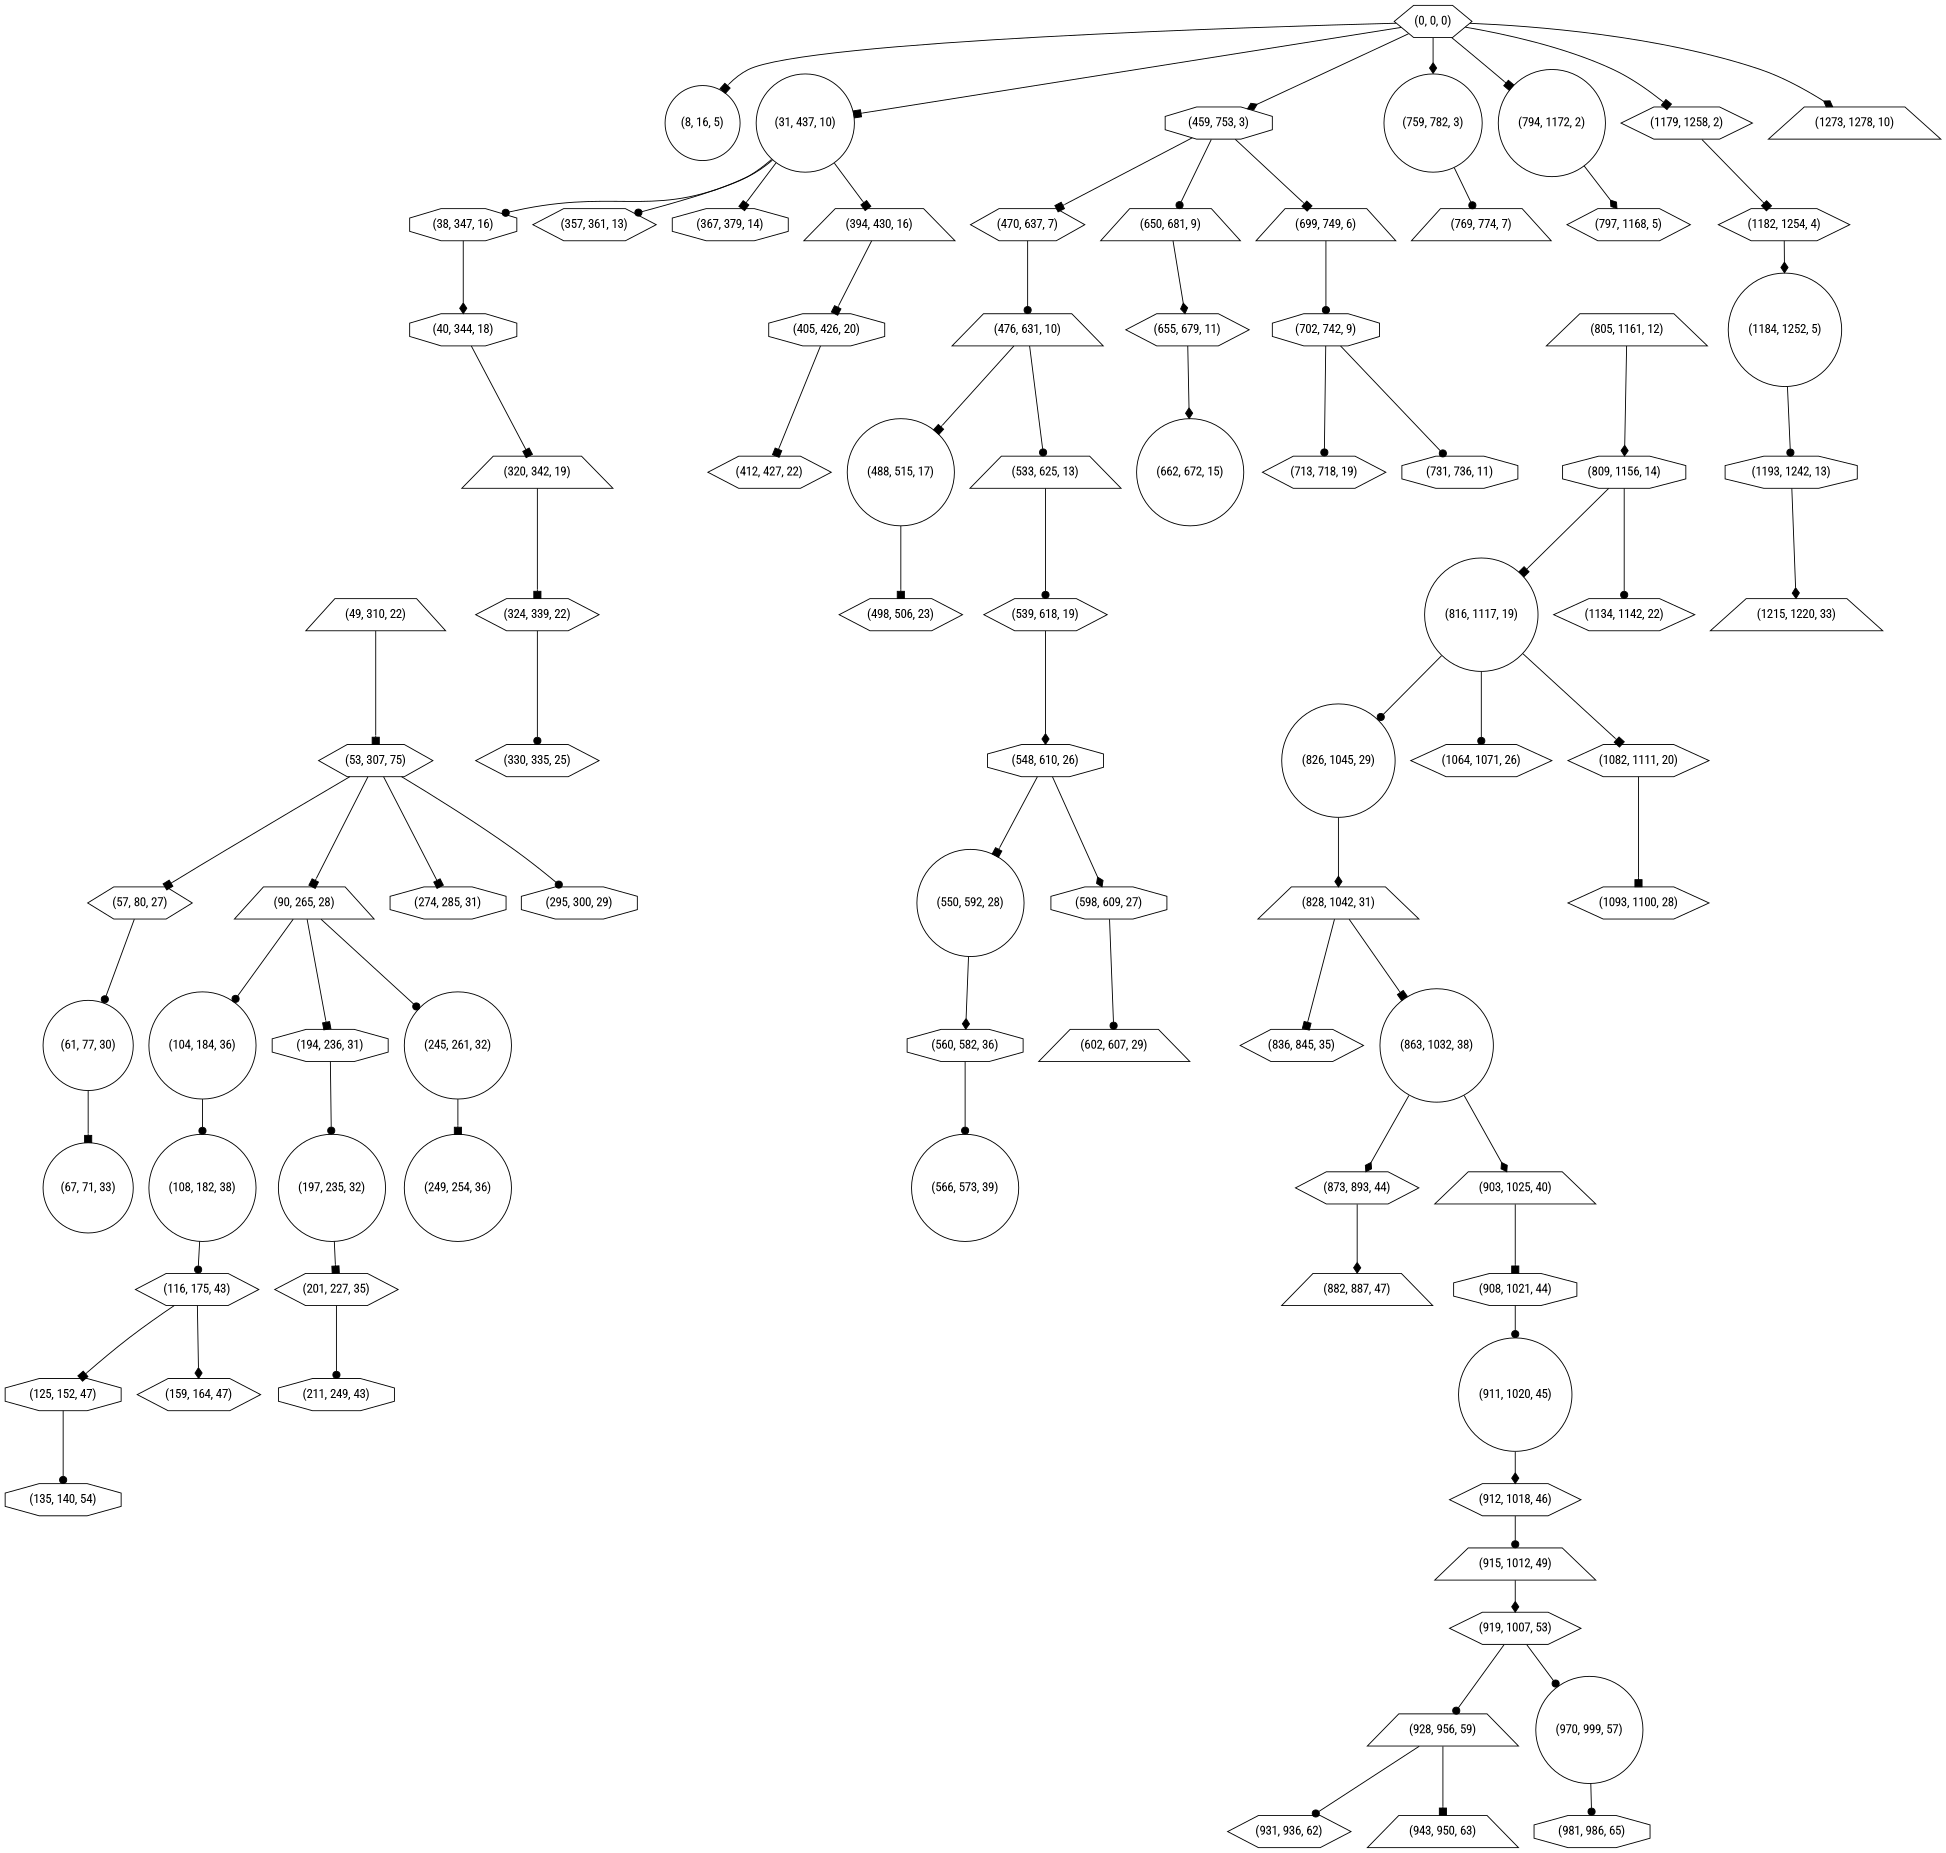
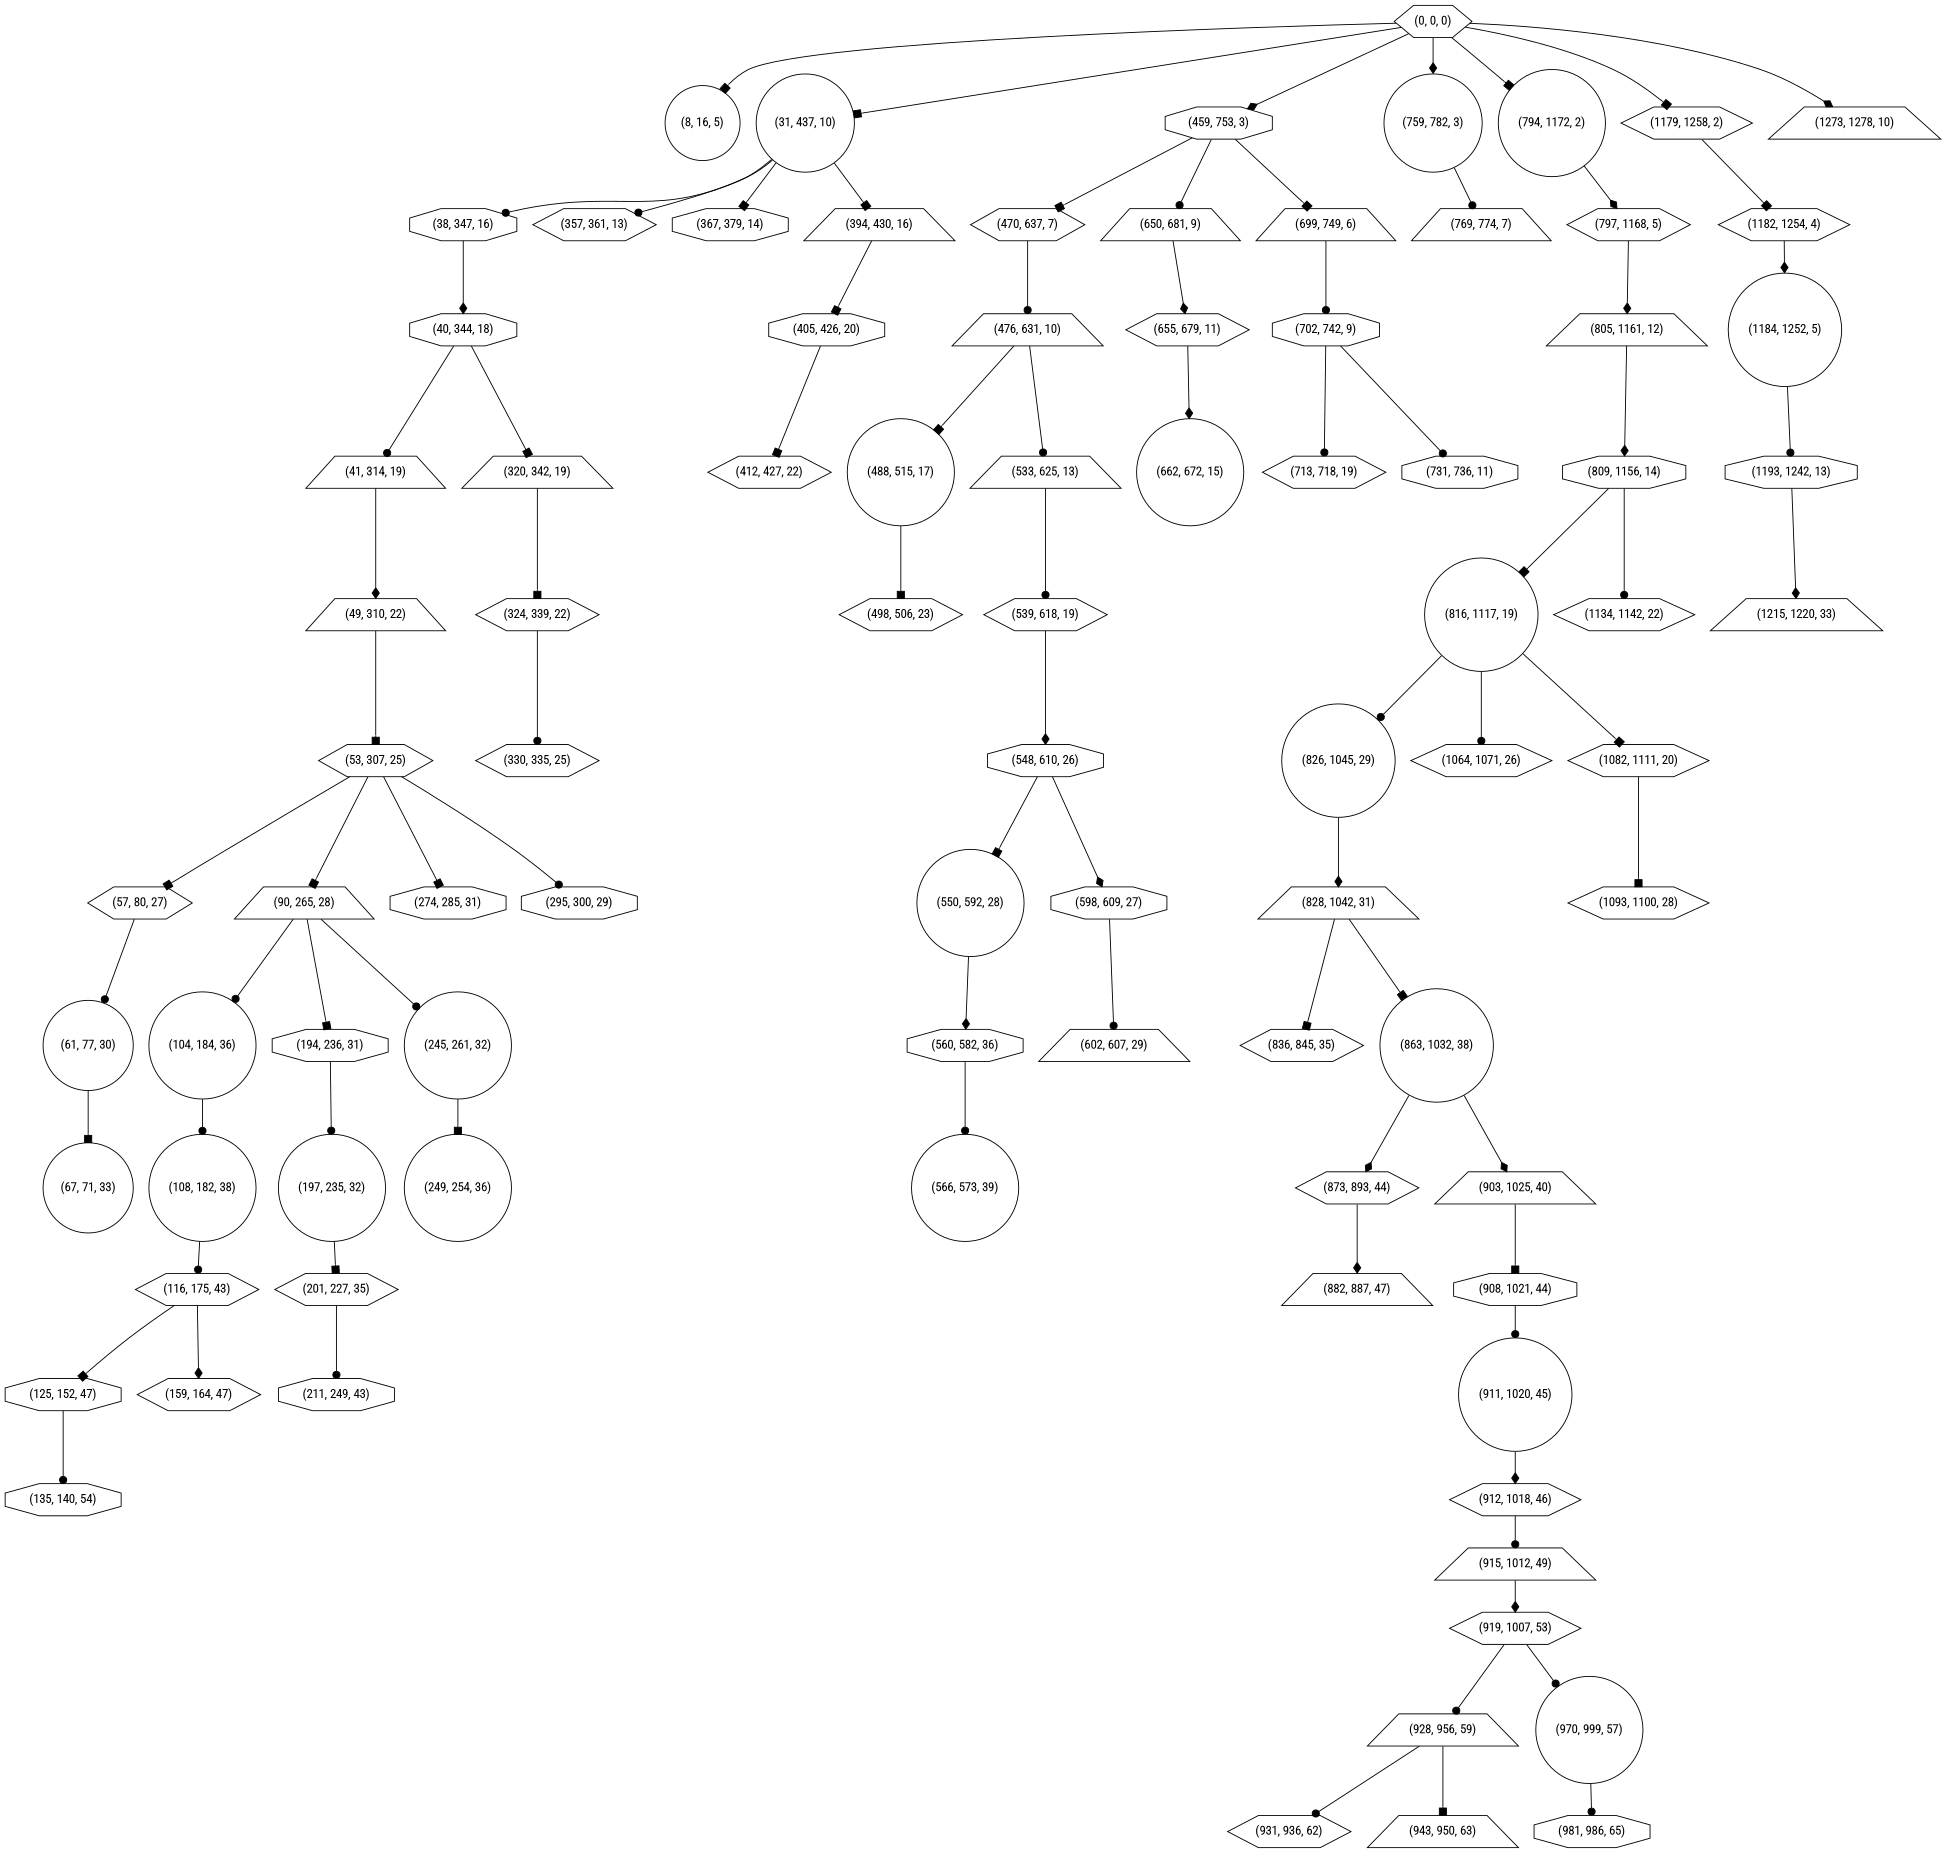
edge "(797, 1168, 5)" -> "(805, 1161, 12)": added
node "(41, 314, 19)": added
node "(53, 307, 75)": label "(53, 307, 75)" -> "(53, 307, 25)"
